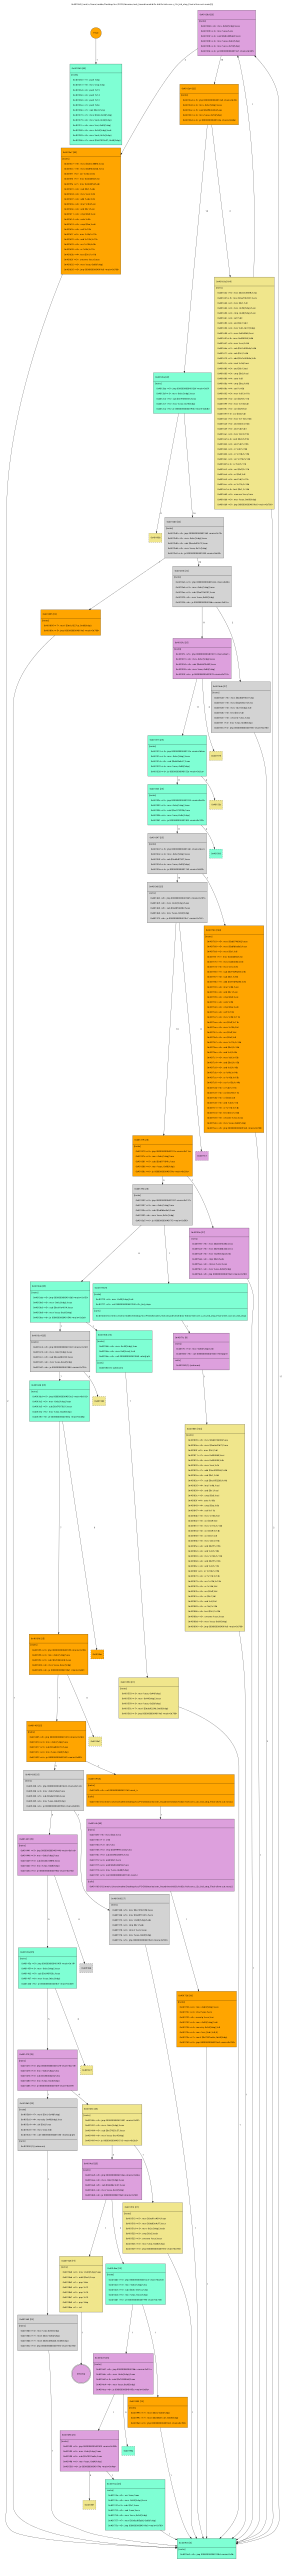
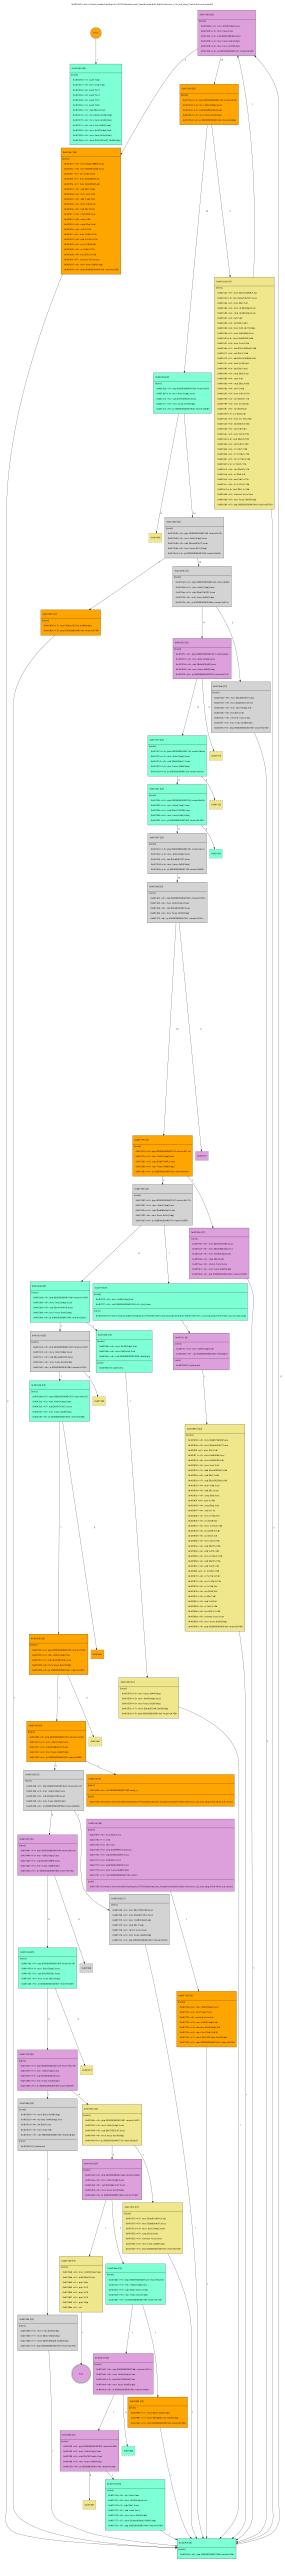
node "0x401763 [144]": removed
edge "0x4016f9 [5]" -> "0x4016fe [40]": removed, label "1"
node "Desktop": label "Desktop" -> "Exit"
